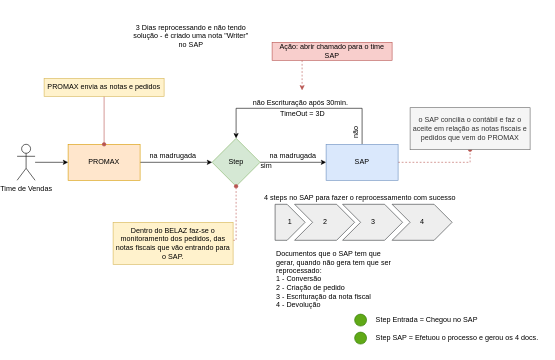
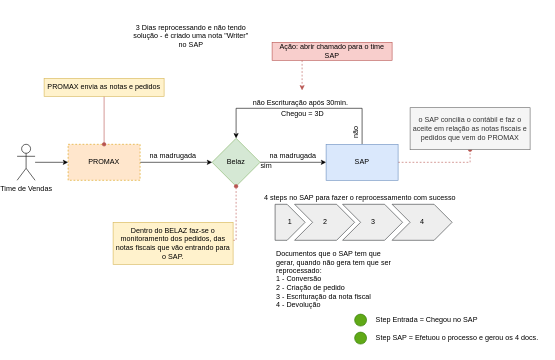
node "TimeOut = 3D": label "TimeOut = 3D" -> "Chegou = 3D"
node "PROMAX": style solid -> dashed
node "Step": label "Step" -> "Belaz"
